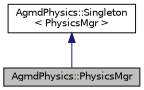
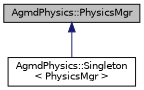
edge "AgmdPhysics::PhysicsMgr" -> "AgmdPhysics::Singleton < PhysicsMgr >": reversed
